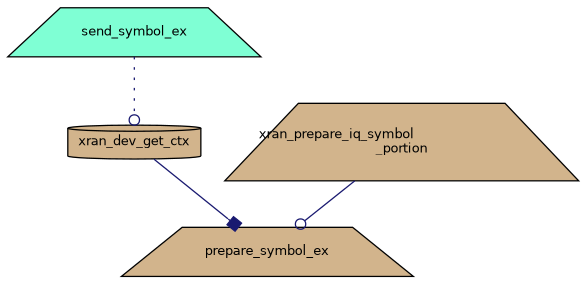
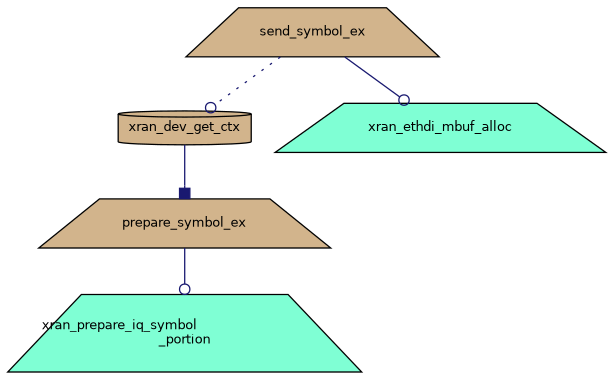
node "send_symbol_ex": fillcolor aquamarine -> tan
node "xran_ethdi_mbuf_alloc": added
node "xran_prepare_iq_symbol _portion": fillcolor tan -> aquamarine
edge "xran_prepare_iq_symbol _portion" -> "prepare_symbol_ex": reversed
